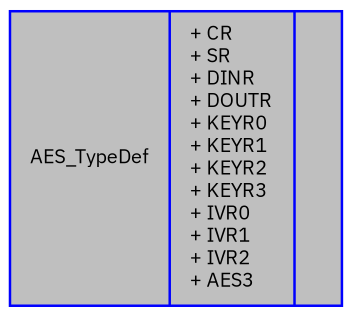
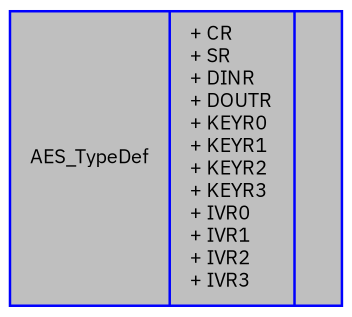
node "AES_TypeDef": text "+ AES3" -> "+ IVR3"
